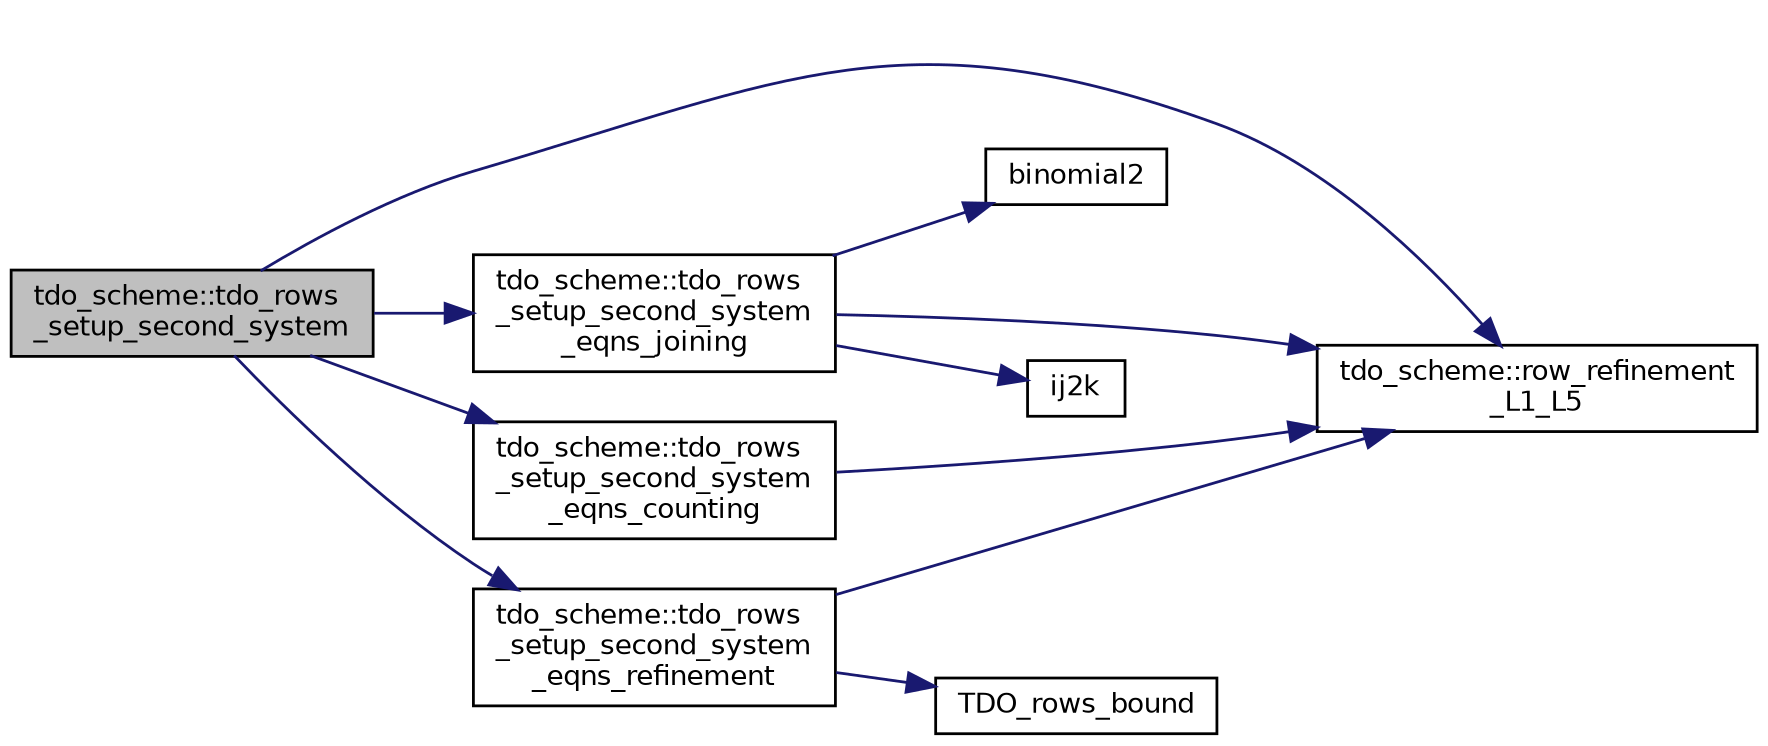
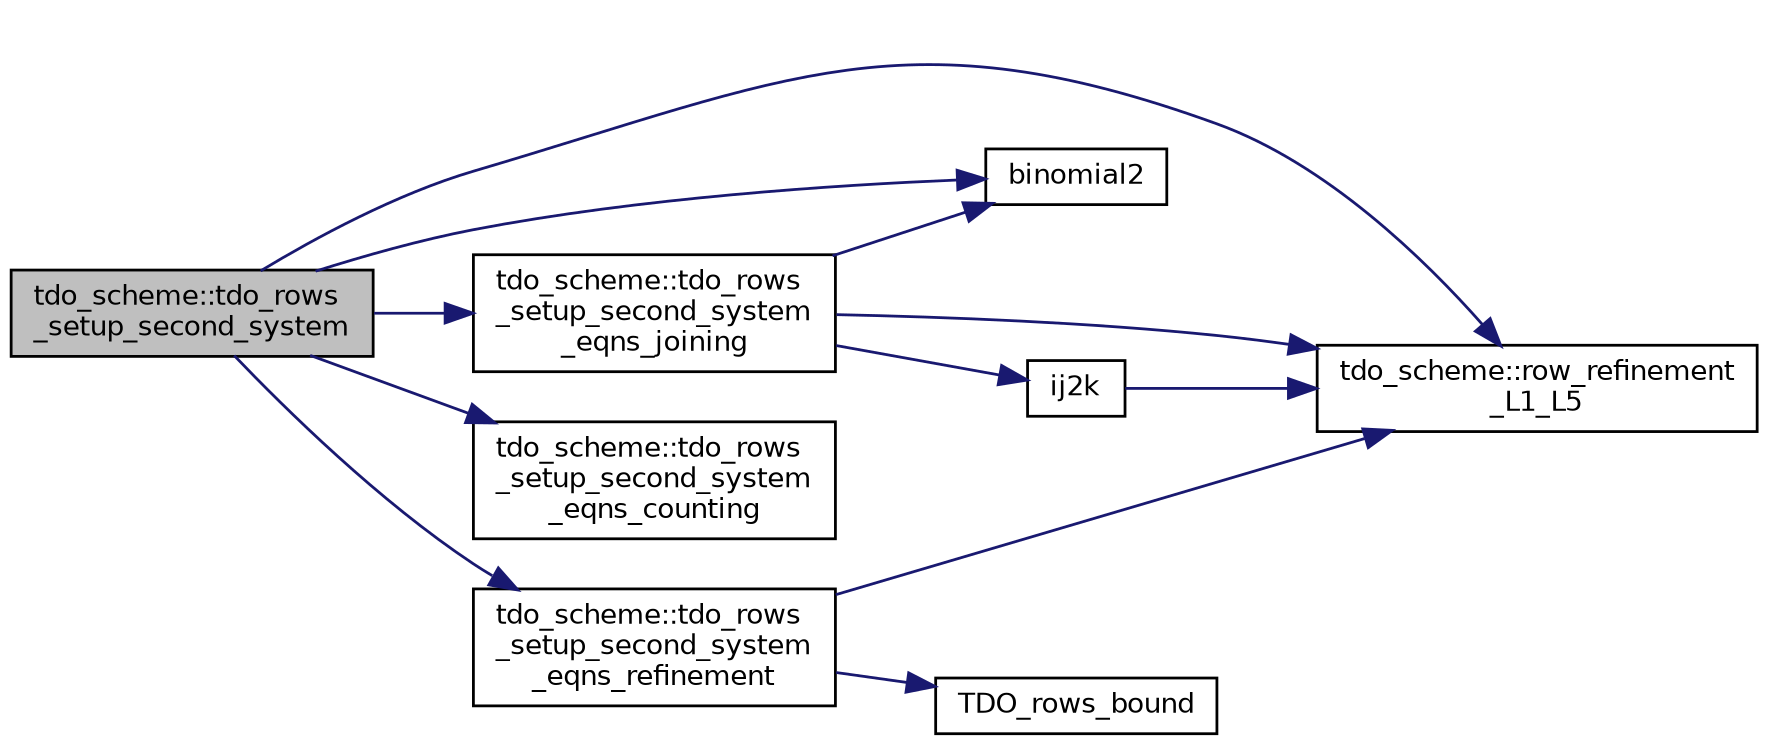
edge "tdo_scheme::tdo_rows _setup_second_system" -> "binomial2": added
edge "tdo_scheme::tdo_rows _setup_second_system _eqns_counting" -> "tdo_scheme::row_refinement _L1_L5": now "ij2k" -> "tdo_scheme::row_refinement _L1_L5"
